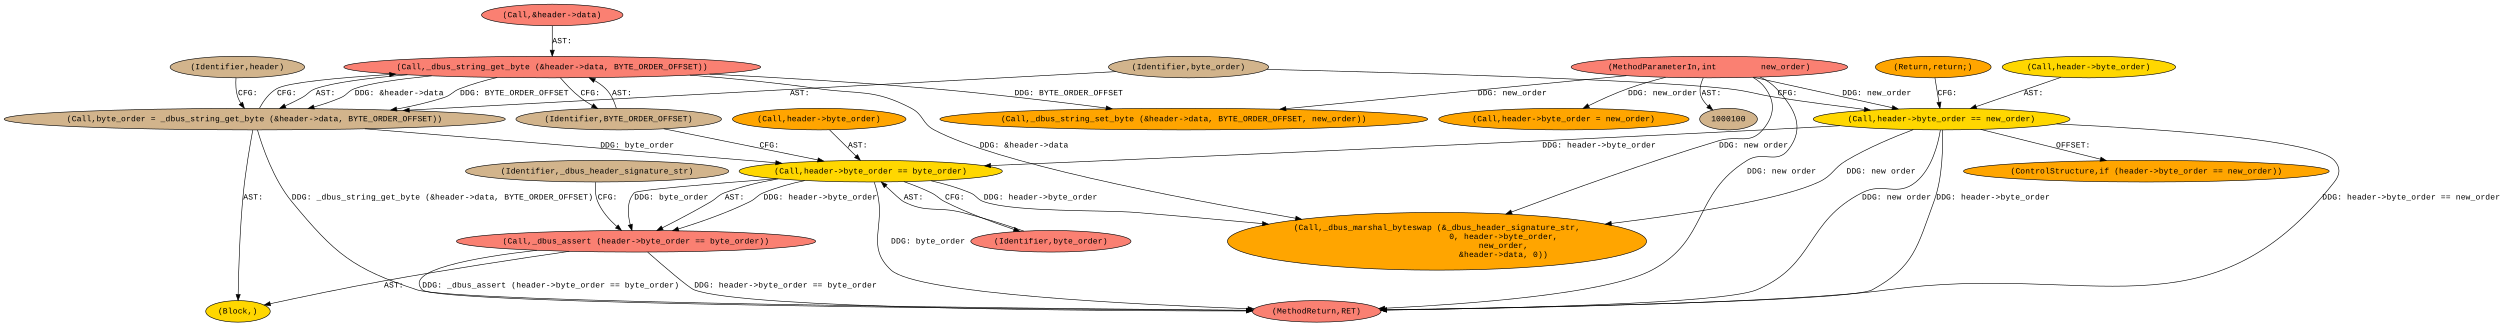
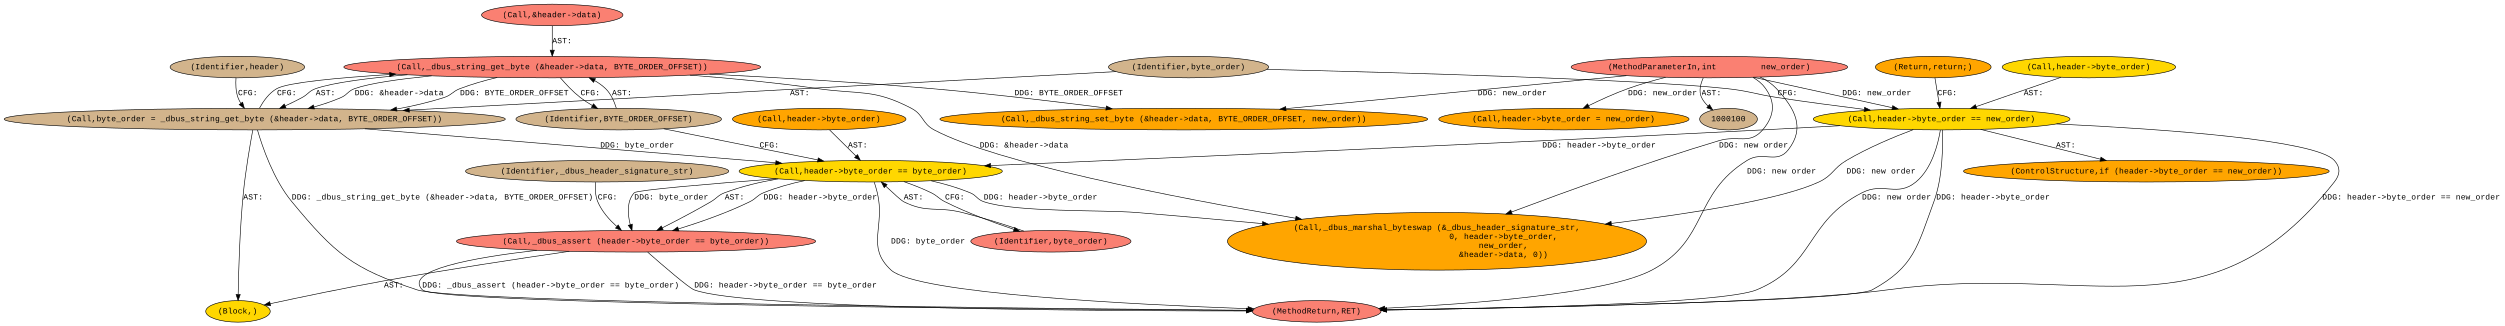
edge "(Call,header->byte_order == new_order)" -> "(ControlStructure,if (header->byte_order == new_order))": label "OFFSET: " -> "AST: "
